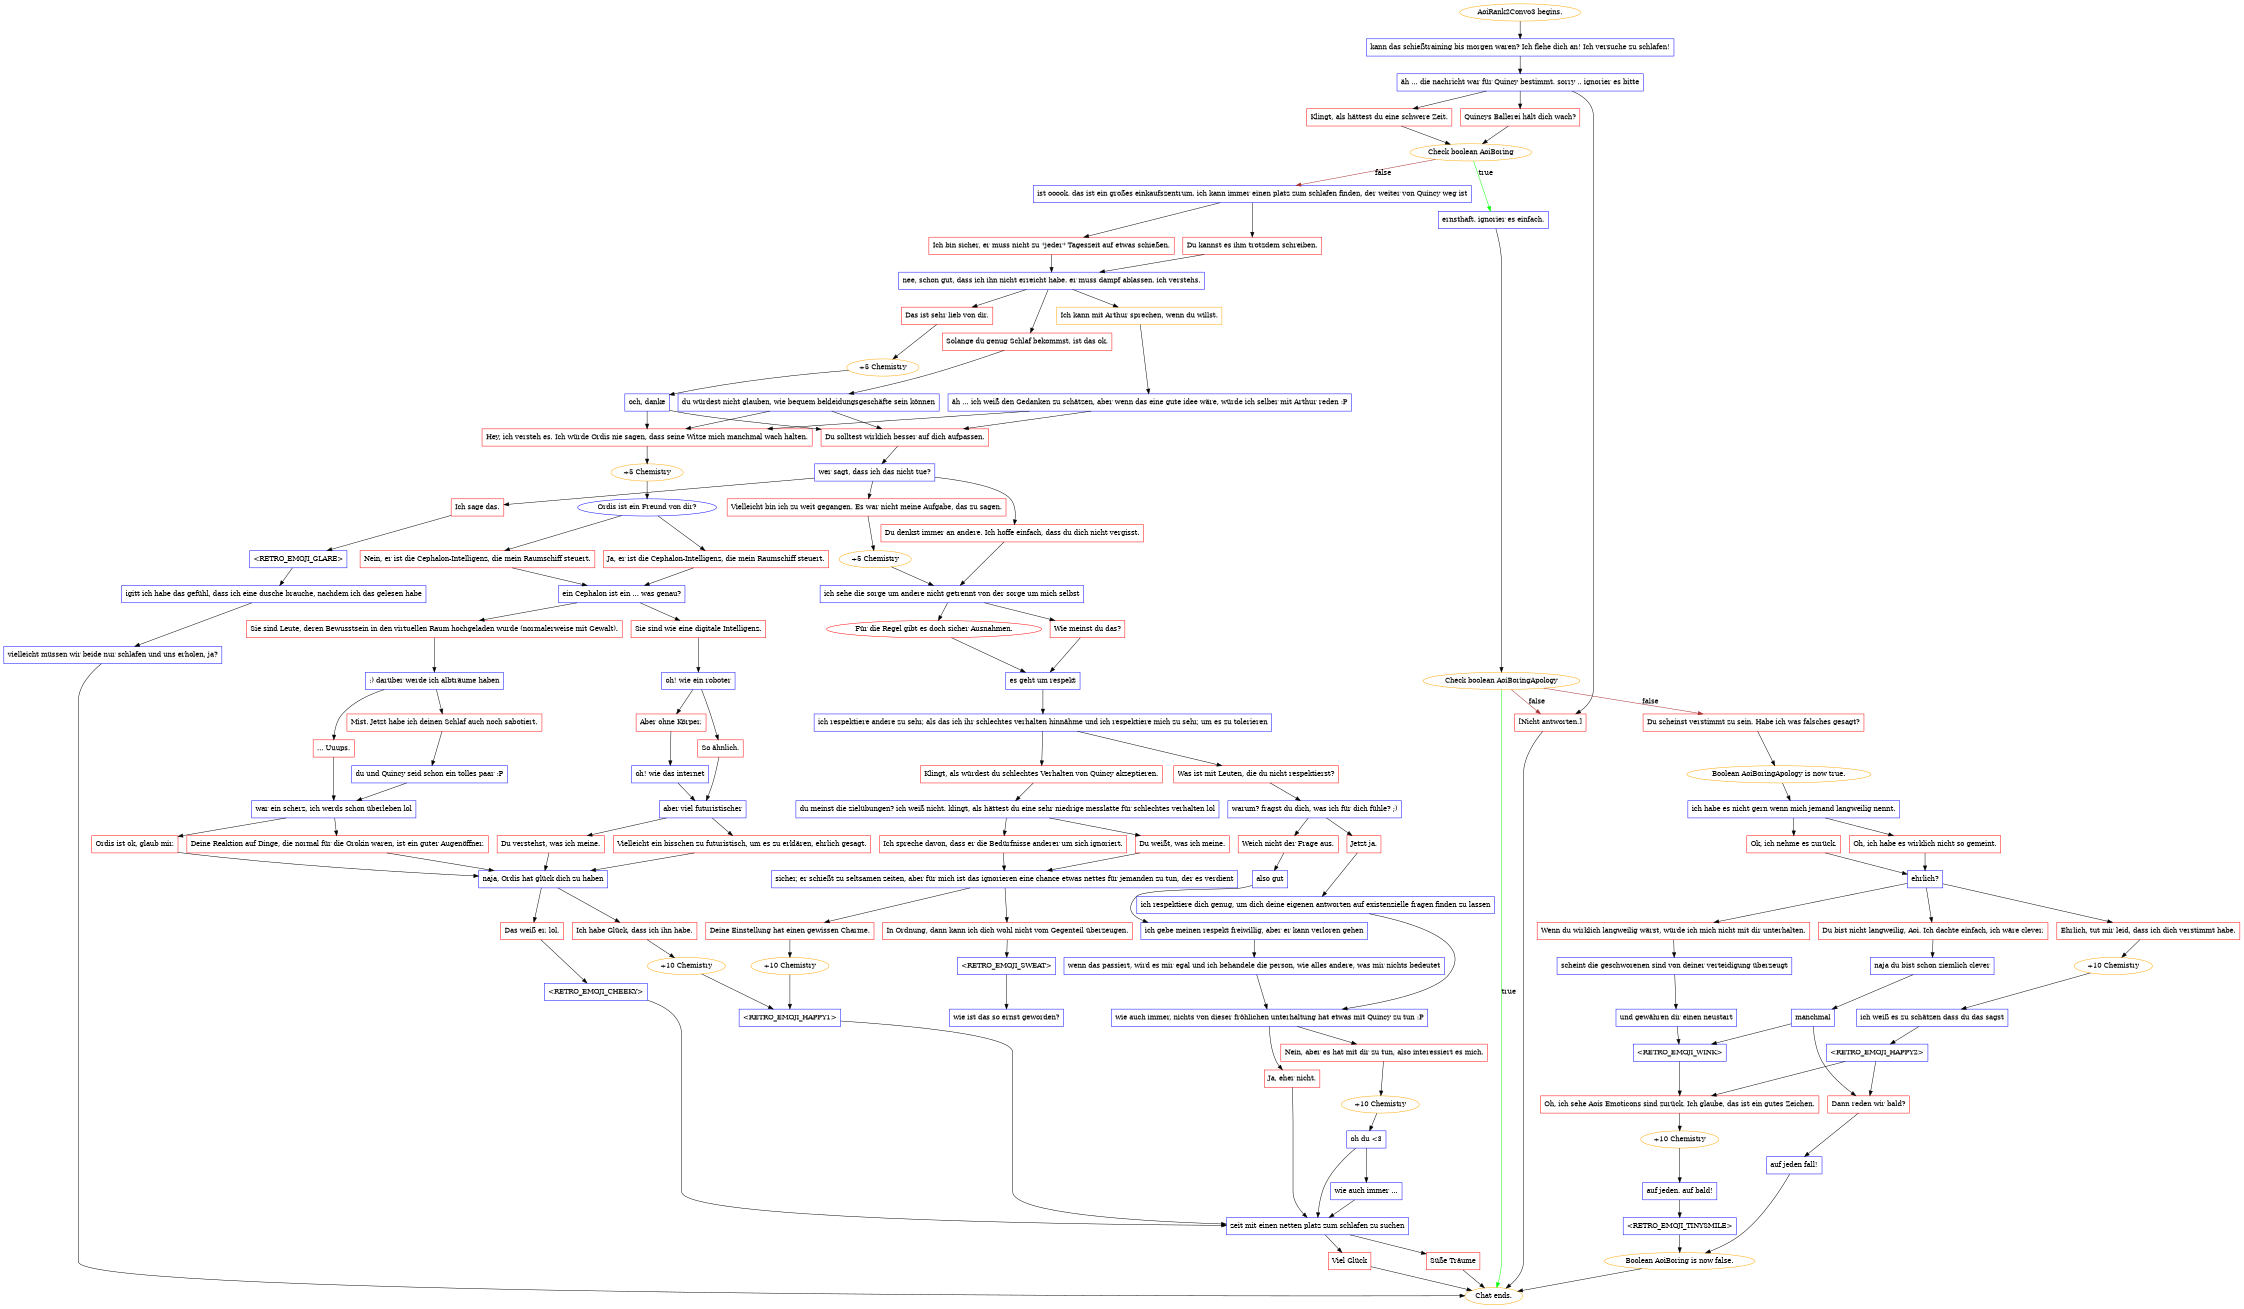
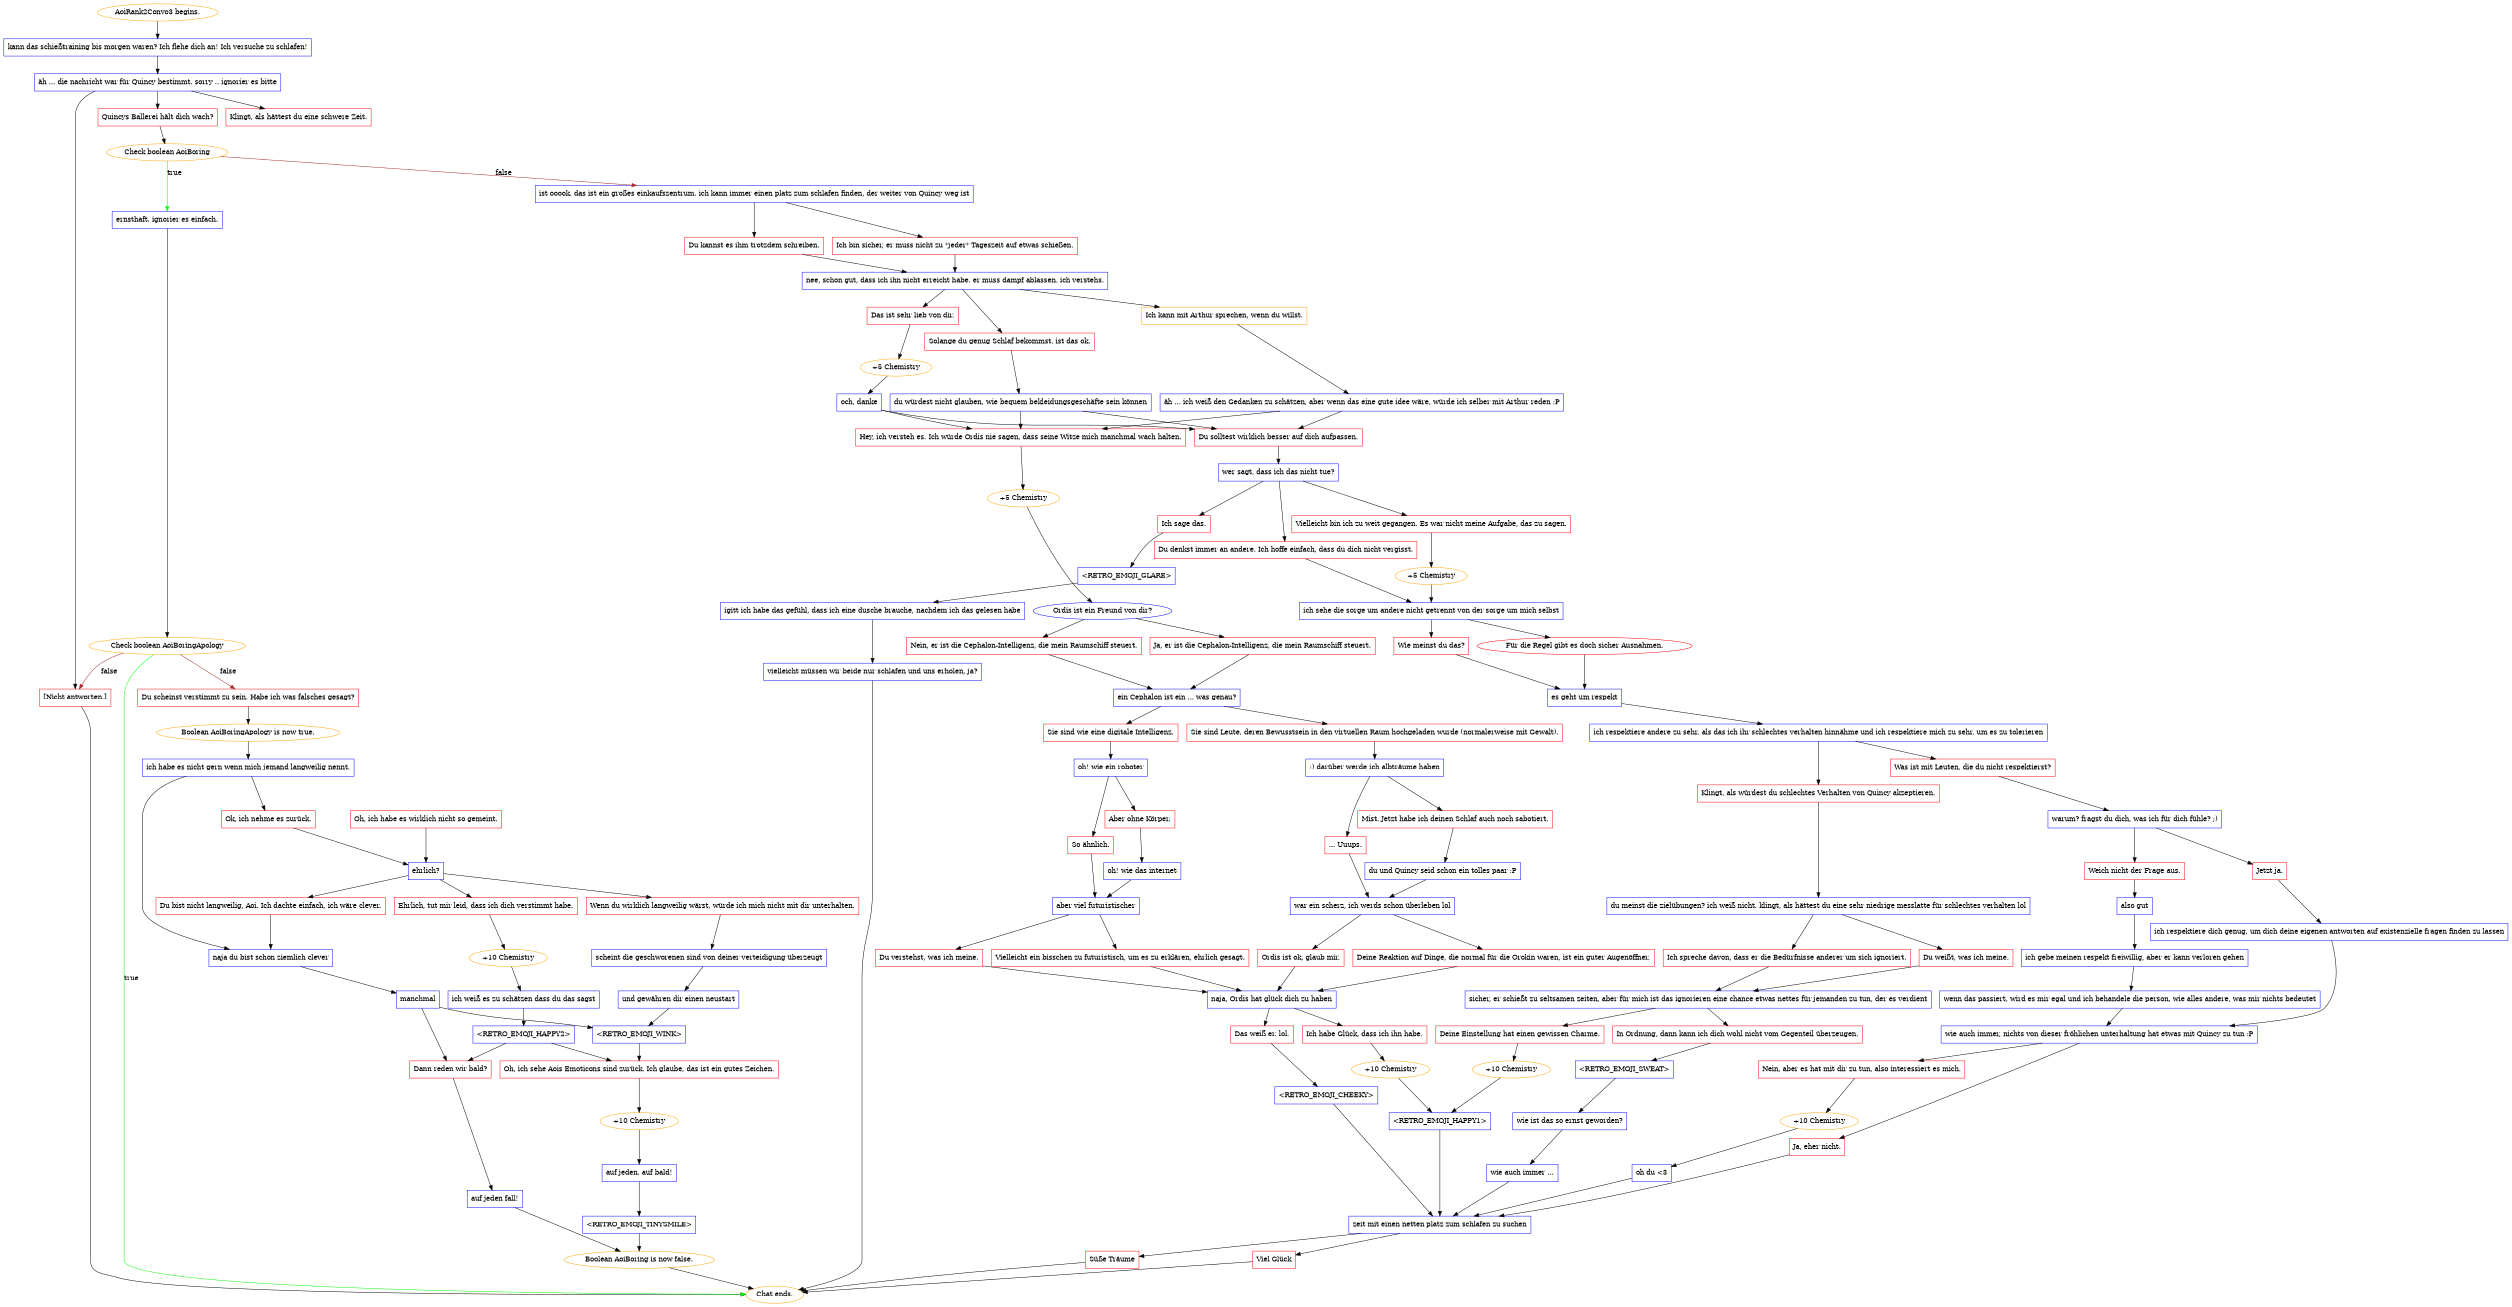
edge "Klingt, als hättest du eine schwere Zeit." -> "Check boolean AoiBoring": removed
edge "ich habe es nicht gern wenn mich jemand langweilig nennt." -> "Oh, ich habe es wirklich nicht so gemeint.": now "ich habe es nicht gern wenn mich jemand langweilig nennt." -> "naja du bist schon ziemlich clever"
edge "oh du <3" -> "wie auch immer ...": now "wie ist das so ernst geworden?" -> "wie auch immer ..."
